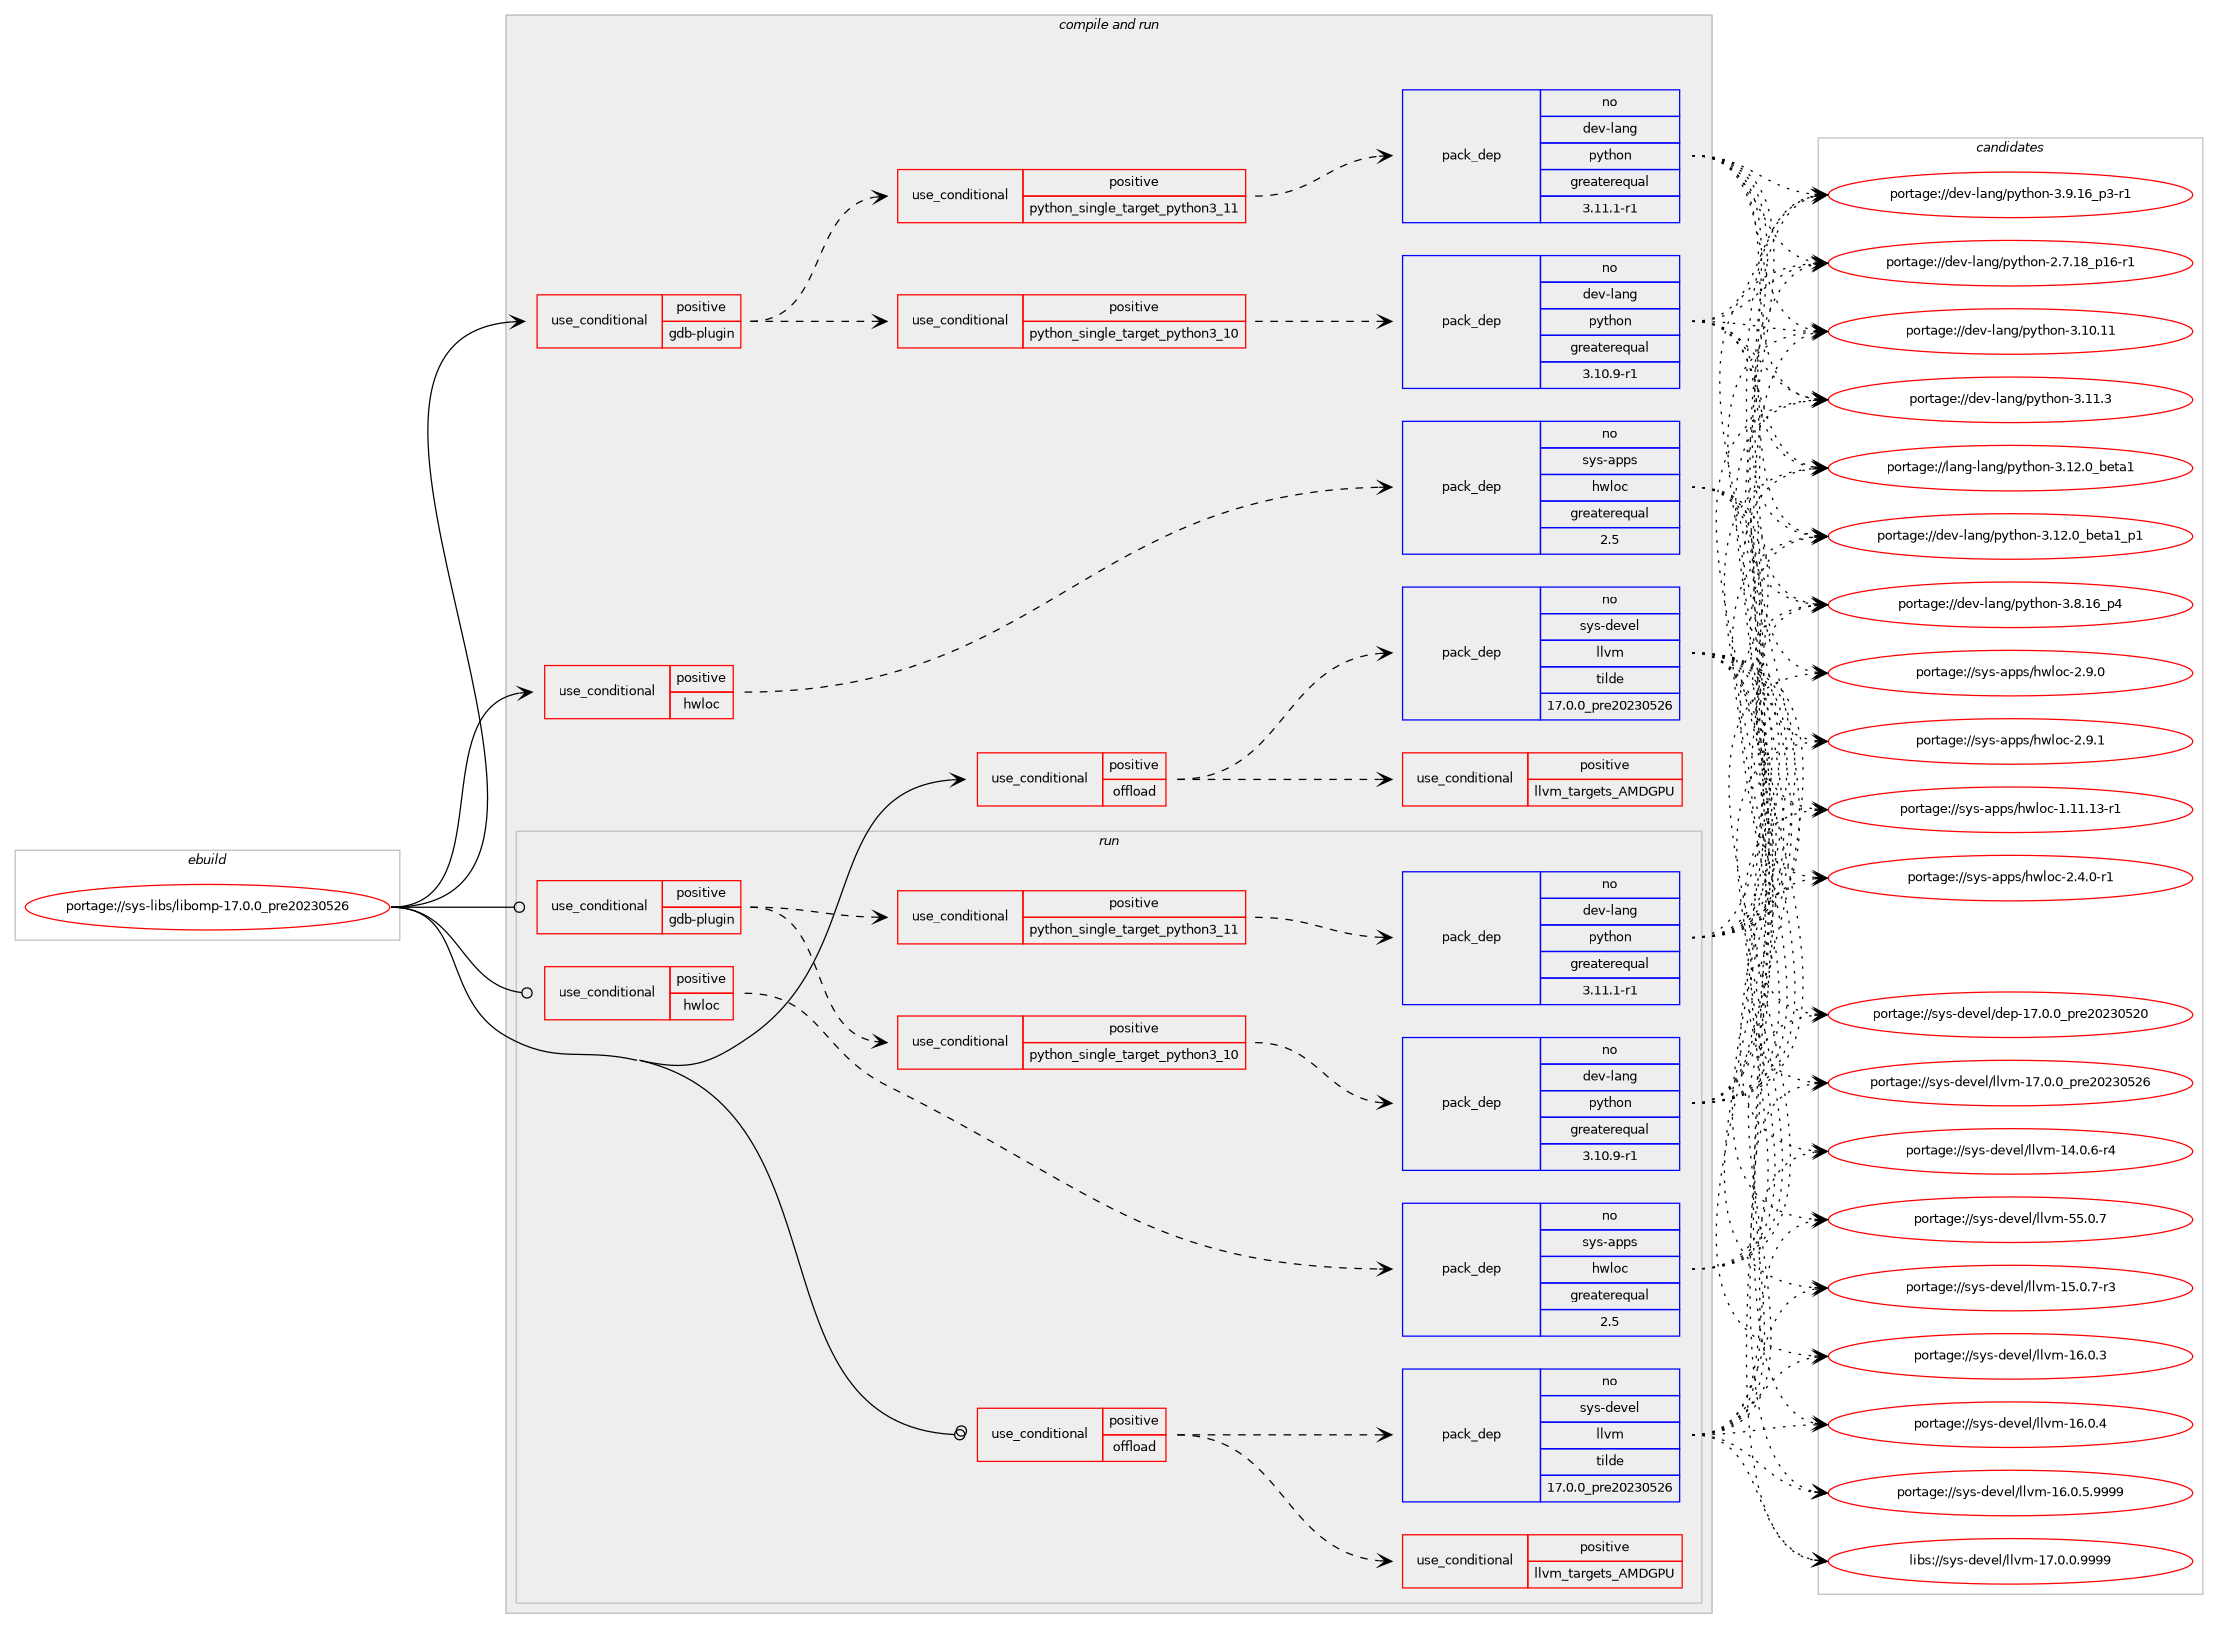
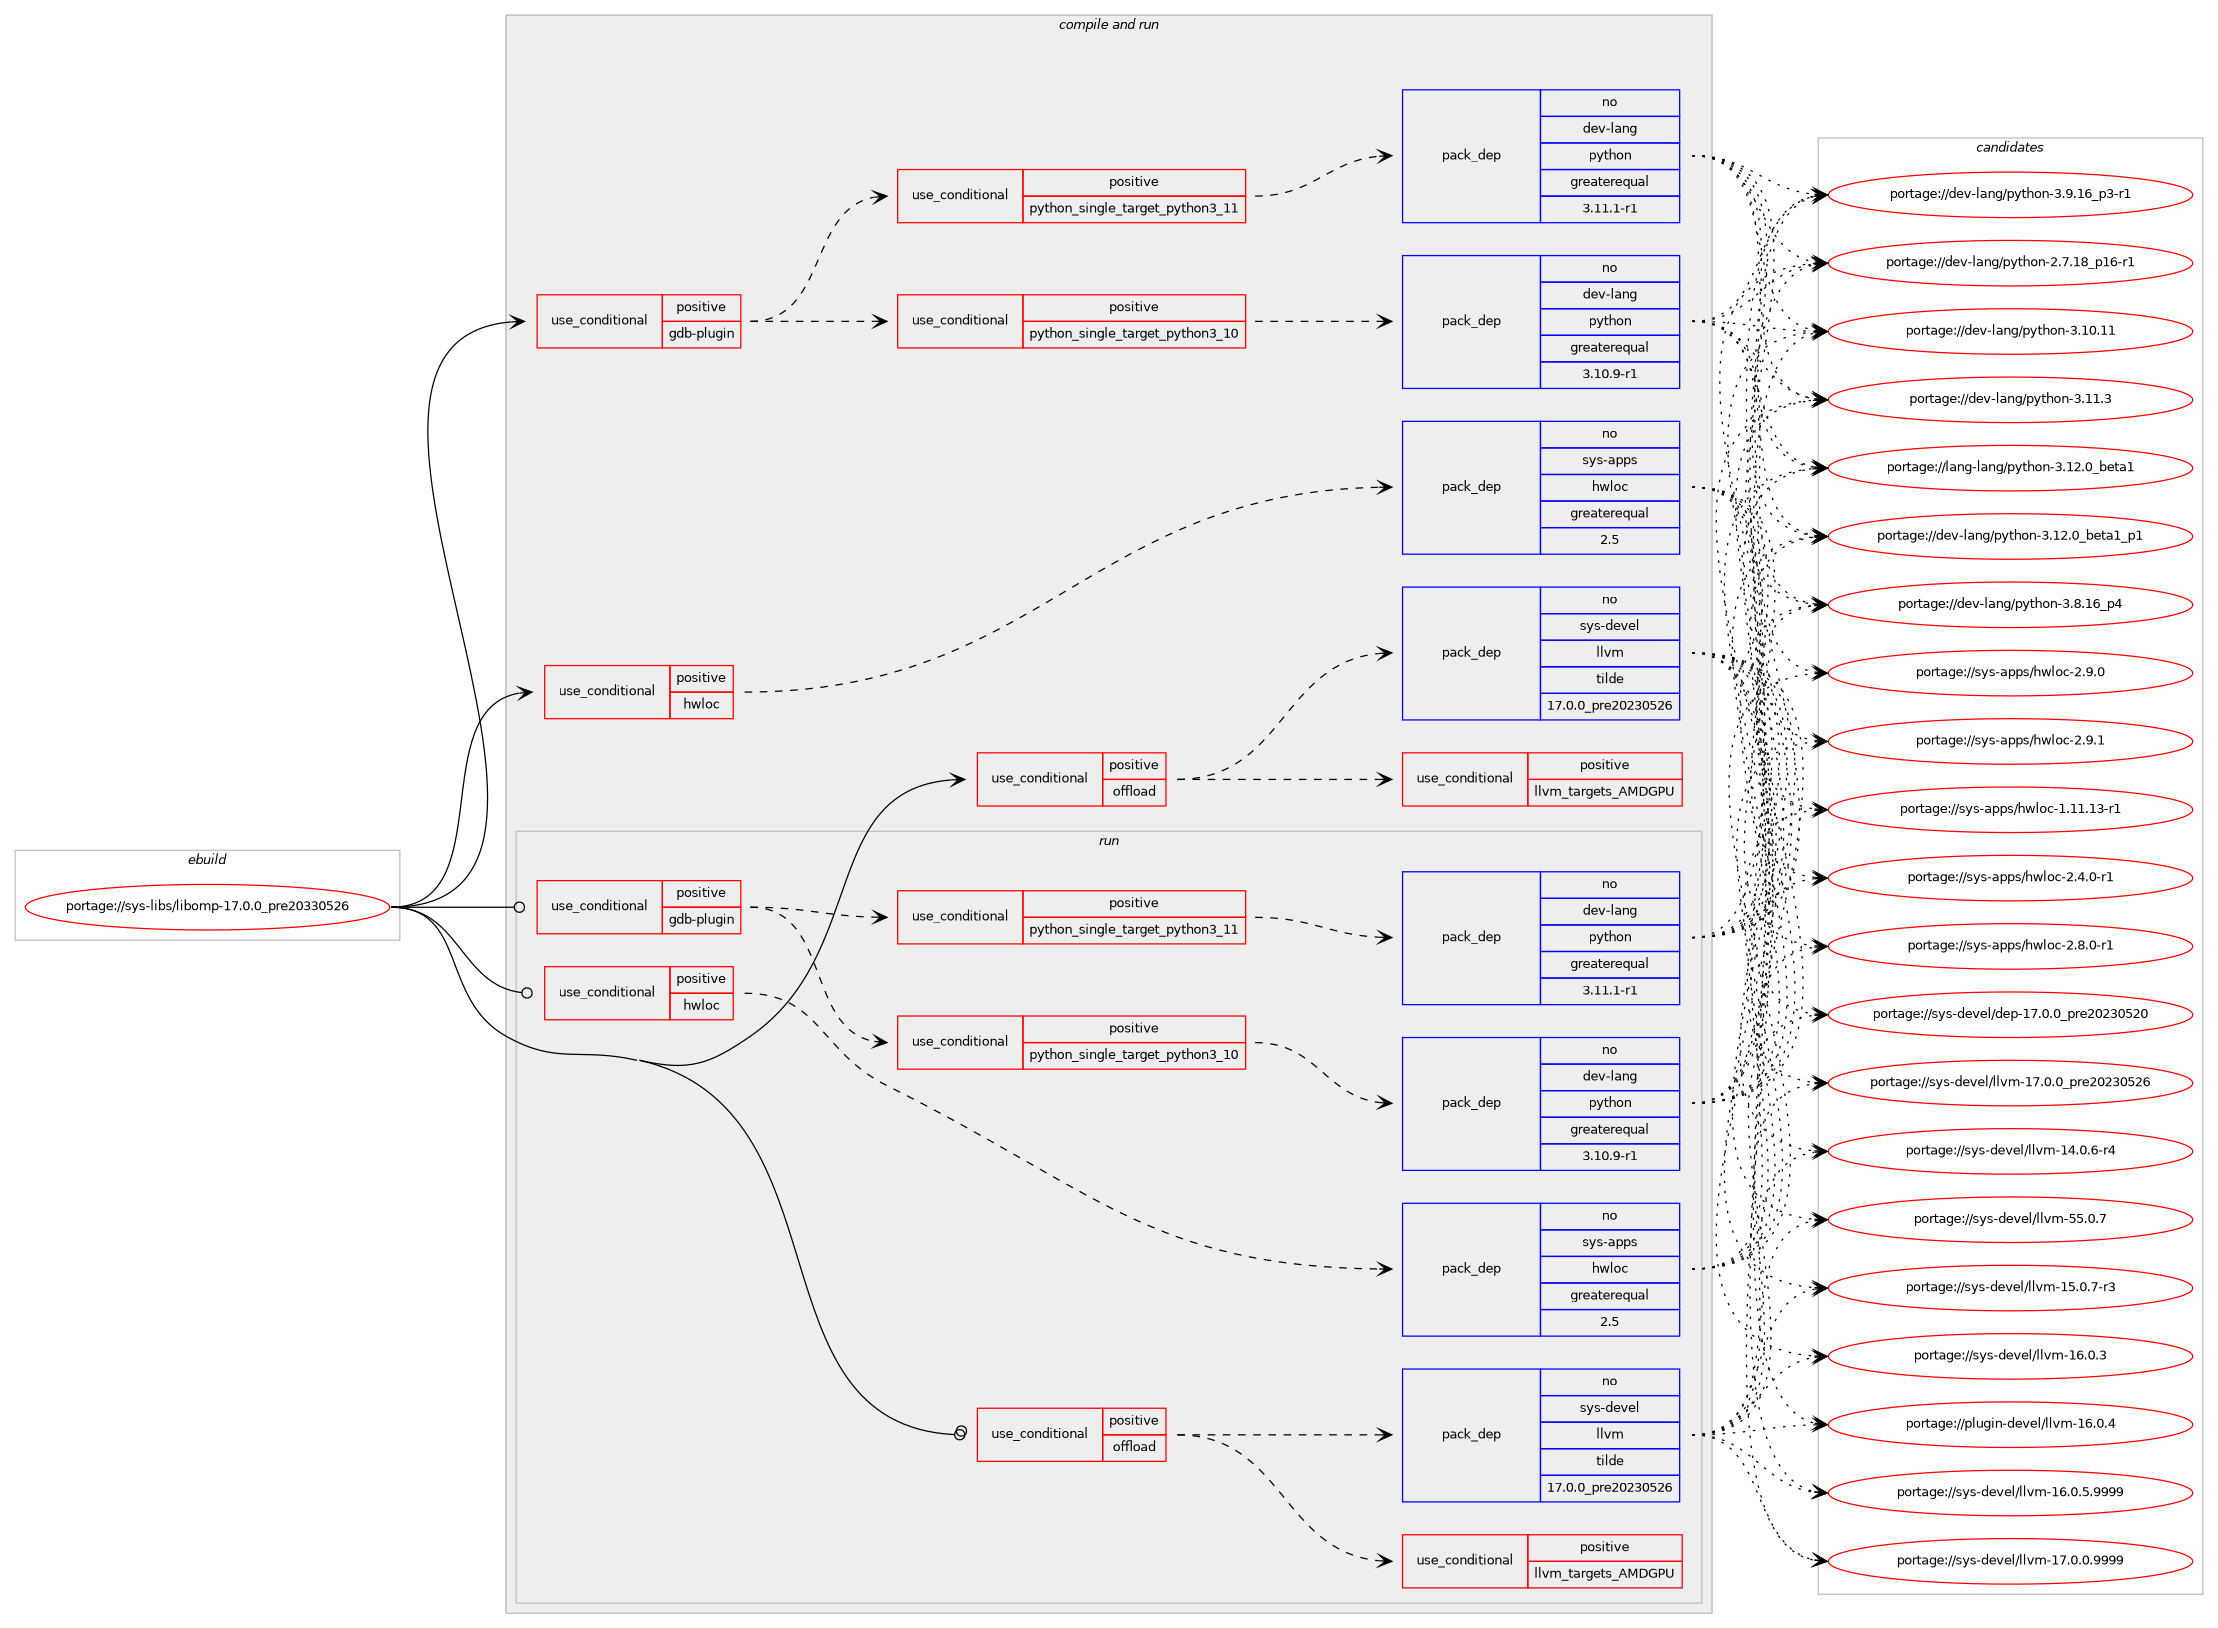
node "portage://sys-libs/libomp-17.0.0_pre20230526": label "portage://sys-libs/libomp-17.0.0_pre20230526" -> "portage://sys-libs/libomp-17.0.0_pre20330526"
node "portage://sys-apps/hwloc-2.8.0-r1": added
node "portage://sys-devel/llvm-16.0.4": label "portage://sys-devel/llvm-16.0.4" -> "portage://plugin-devel/llvm-16.0.4"
node "libs://sys-devel/llvm-17.0.0.9999": label "libs://sys-devel/llvm-17.0.0.9999" -> "portage://sys-devel/llvm-17.0.0.9999"
